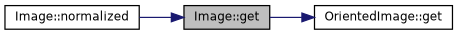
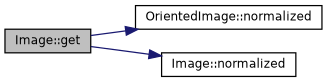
edge "Image::normalized" -> "Image::get": reversed
node "OrientedImage::get": label "OrientedImage::get" -> "OrientedImage::normalized"
